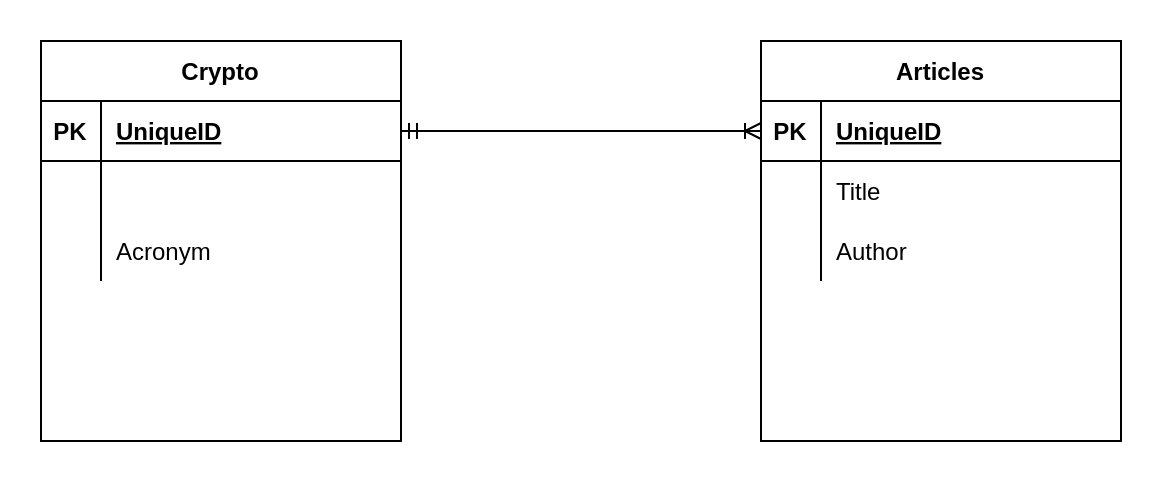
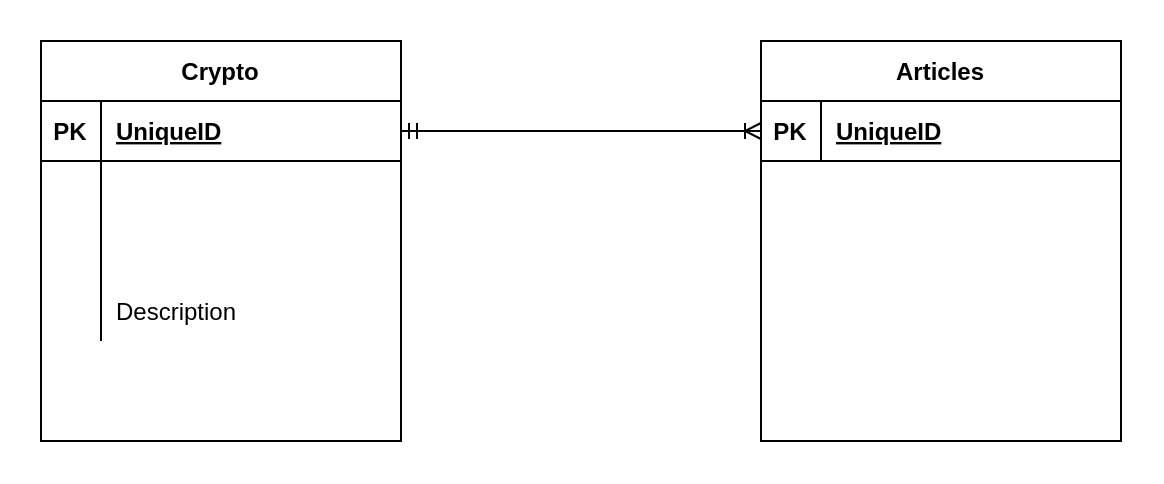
node "Title": removed
node "Acronym": removed
node "Author": removed
node "Description": added
